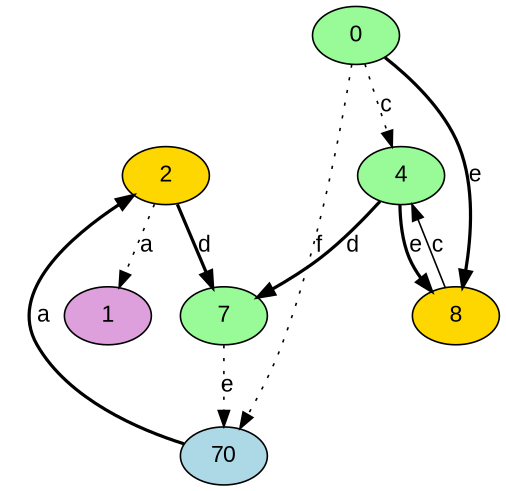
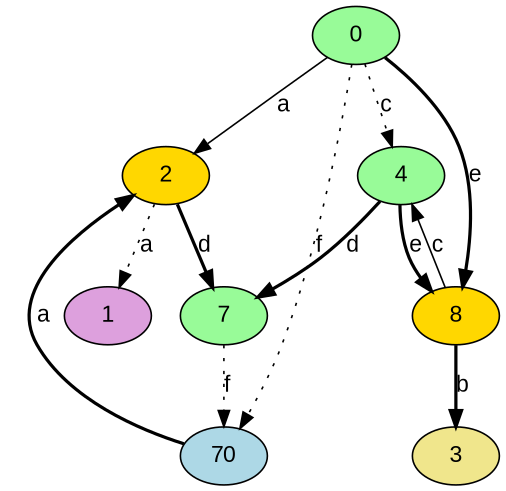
edge "0" -> "2": added, label "a"
edge "7" -> "70": label "e" -> "f"
node "3": added
